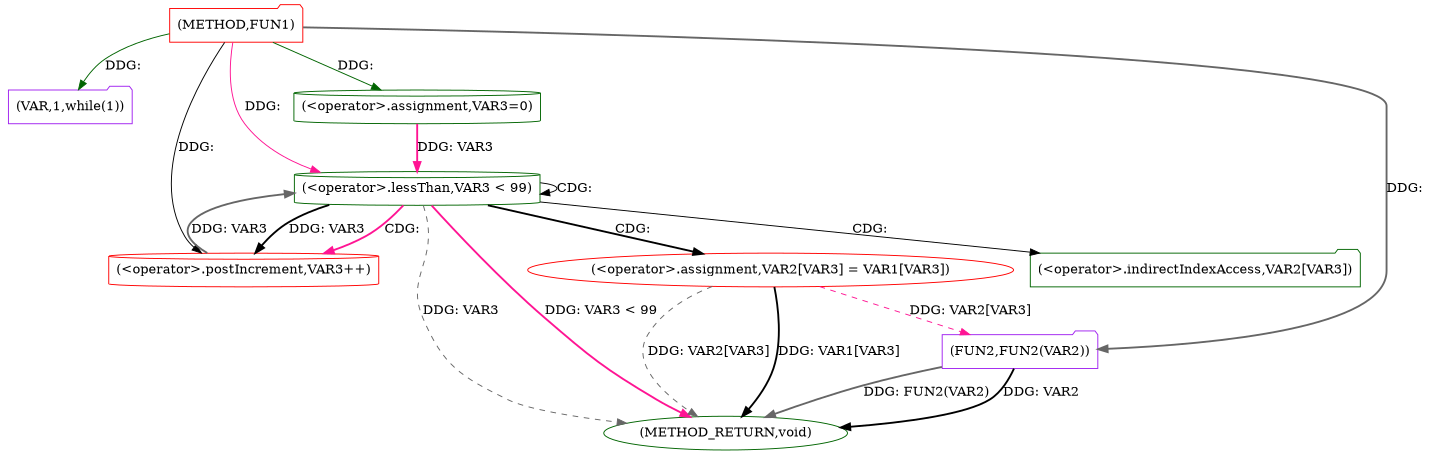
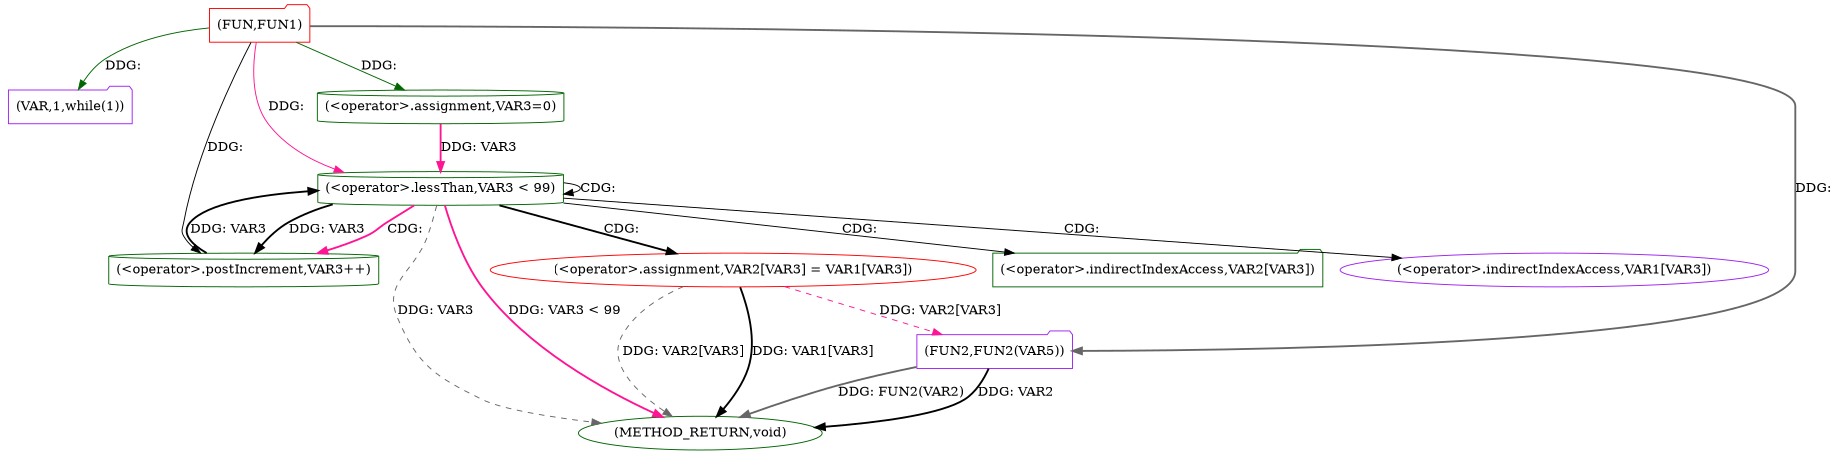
node "(METHOD,FUN1)": label "(METHOD,FUN1)" -> "(FUN,FUN1)"
edge "(<operator>.postIncrement,VAR3++)" -> "(<operator>.lessThan,VAR3 < 99)": color gray40 -> black
node "(<operator>.postIncrement,VAR3++)": color red -> darkgreen
node "(<operator>.indirectIndexAccess,VAR1[VAR3])": added
node "(FUN2,FUN2(VAR2))": label "(FUN2,FUN2(VAR2))" -> "(FUN2,FUN2(VAR5))"
